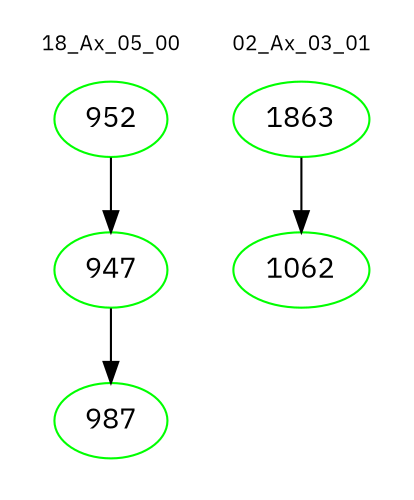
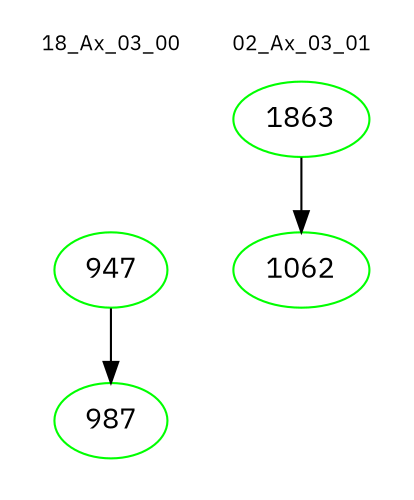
cluster "18_Ax_05_00": label "18_Ax_05_00" -> "18_Ax_03_00"
node "952": removed
